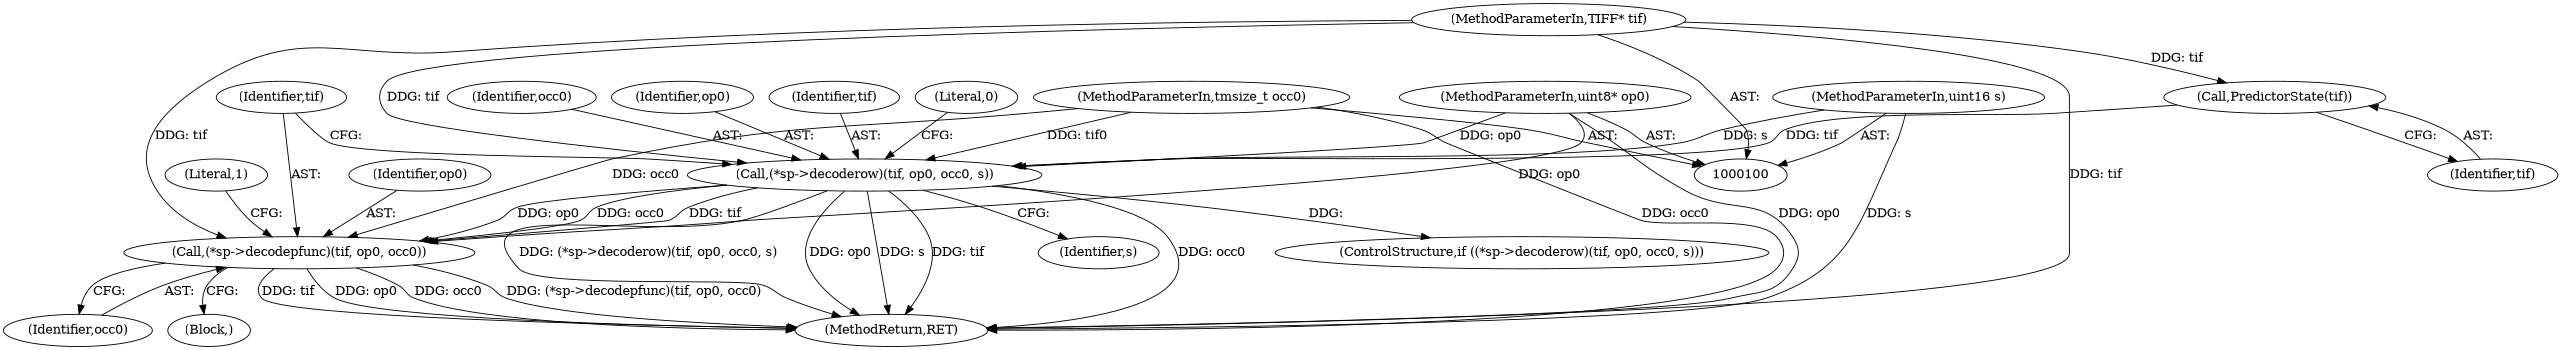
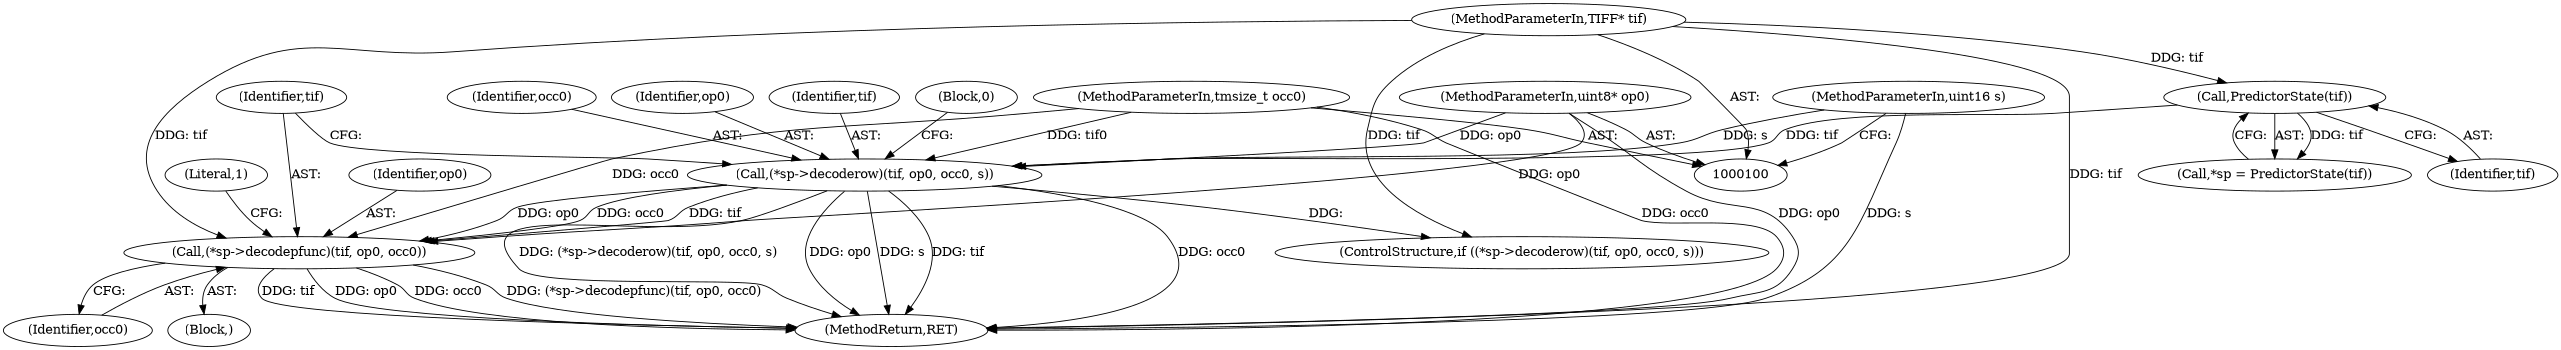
edge "(MethodParameterIn,TIFF* tif)" -> "(Call,(*sp->decoderow)(tif, op0, occ0, s))": now "(MethodParameterIn,TIFF* tif)" -> "(ControlStructure,if ((*sp->decoderow)(tif, op0, occ0, s)))"
node "(Literal,0)": label "(Literal,0)" -> "(Block,0)"
edge "(MethodParameterIn,uint16 s)" -> "1000100": label "AST: " -> "CFG: "
node "(Call,*sp = PredictorState(tif))": added
node "(Identifier,s)": removed
edge "(Call,(*sp->decodepfunc)(tif, op0, occ0))" -> "(Block,)": label "CFG: " -> "AST: "
